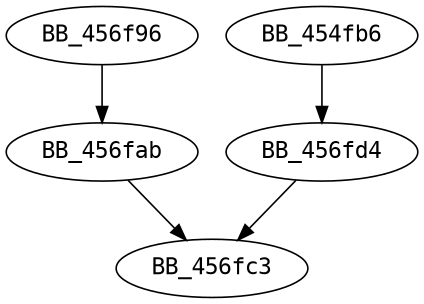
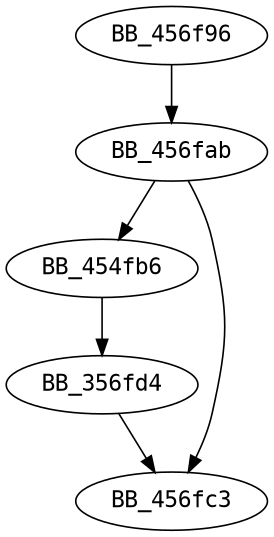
node "BB_456fd4": label "BB_456fd4" -> "BB_356fd4"
edge "BB_456fab" -> "BB_454fb6": added
